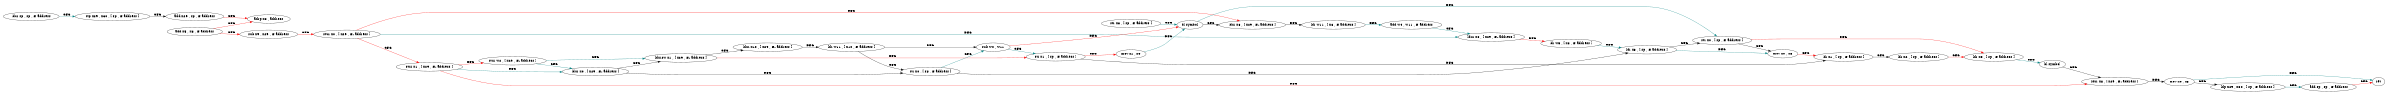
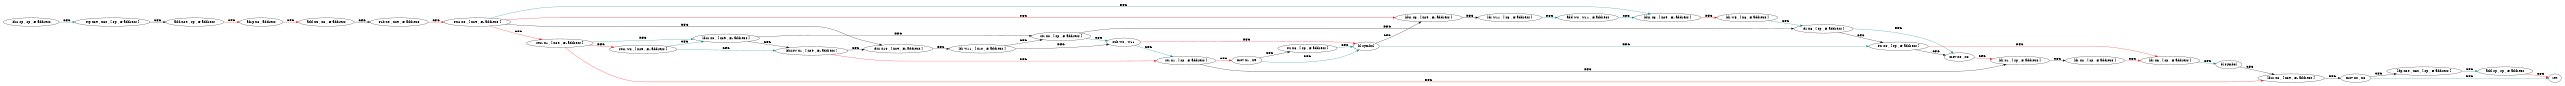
edge "add x5 , x8 , # address" -> "adrp x8 , address": reversed
edge "stur x0 , [ x29 , #- address ]" -> "ldur x10 , [ x29 , #- address ]": added, label "DFG"
edge "add x5 , x8 , # address" -> "sub x9 , x29 , # address": color red -> black
edge "mov x1 , x9" -> "str x8 , [ sp , # address ]": added, label "CFG"
